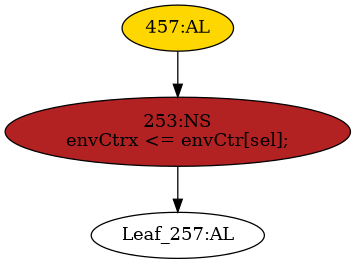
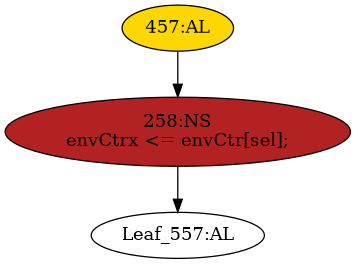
node "253:NS envCtrx <= envCtr[sel];": label "253:NS envCtrx <= envCtr[sel];" -> "258:NS envCtrx <= envCtr[sel];"
node "Leaf_257:AL": label "Leaf_257:AL" -> "Leaf_557:AL"
